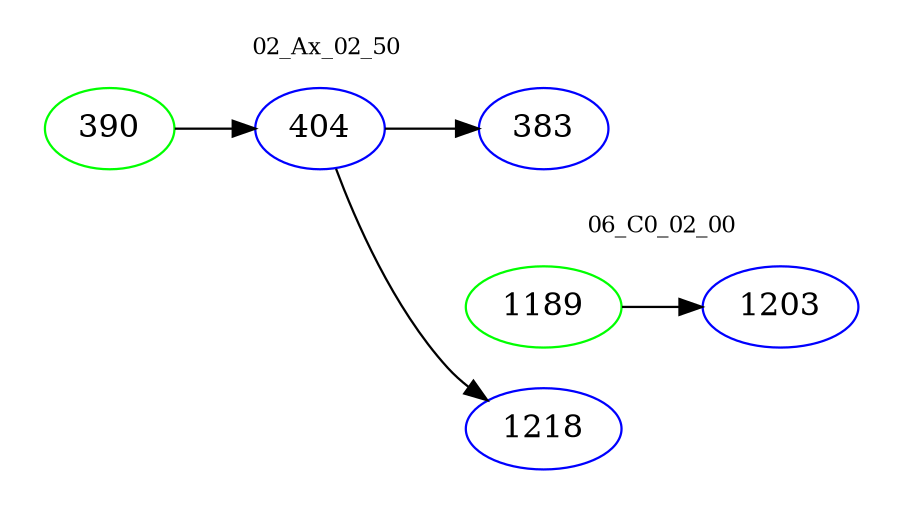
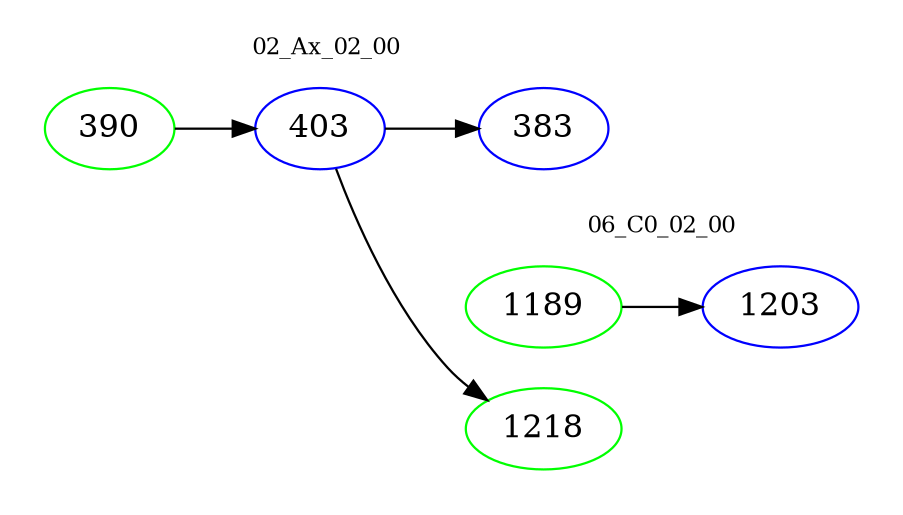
cluster "02_Ax_02_50": label "02_Ax_02_50" -> "02_Ax_02_00"
node "404": label "404" -> "403"
node "1218": color blue -> green
